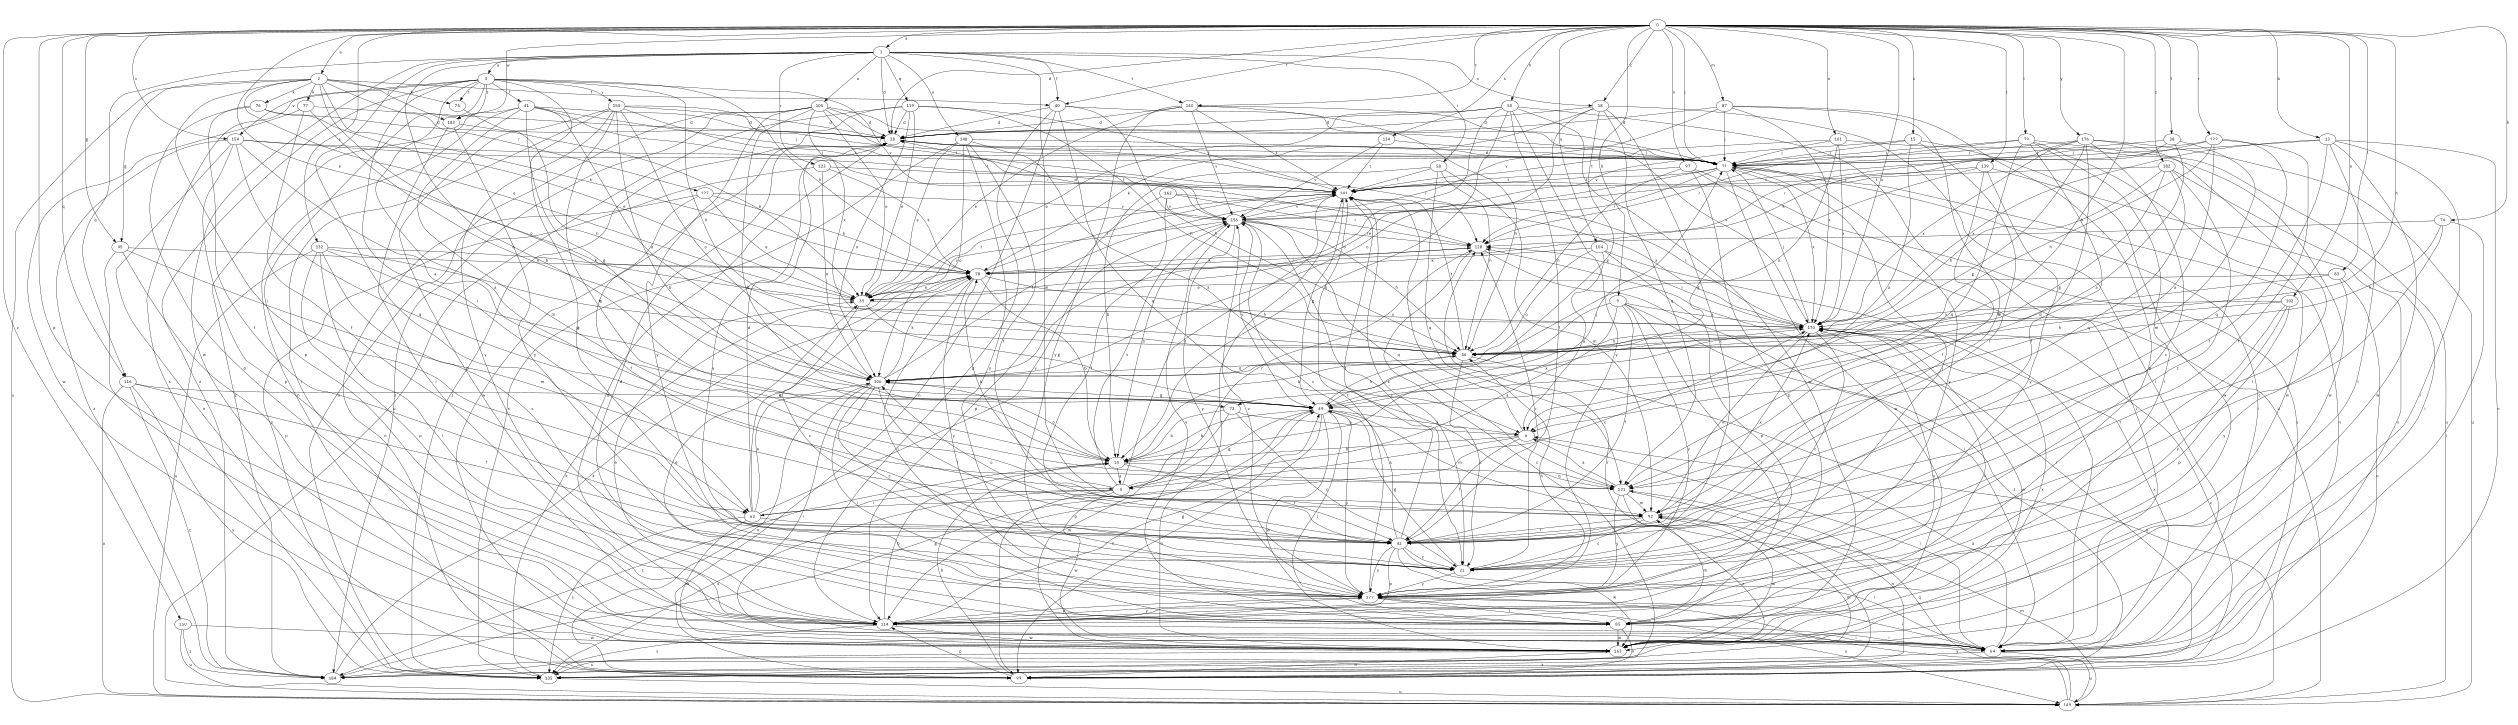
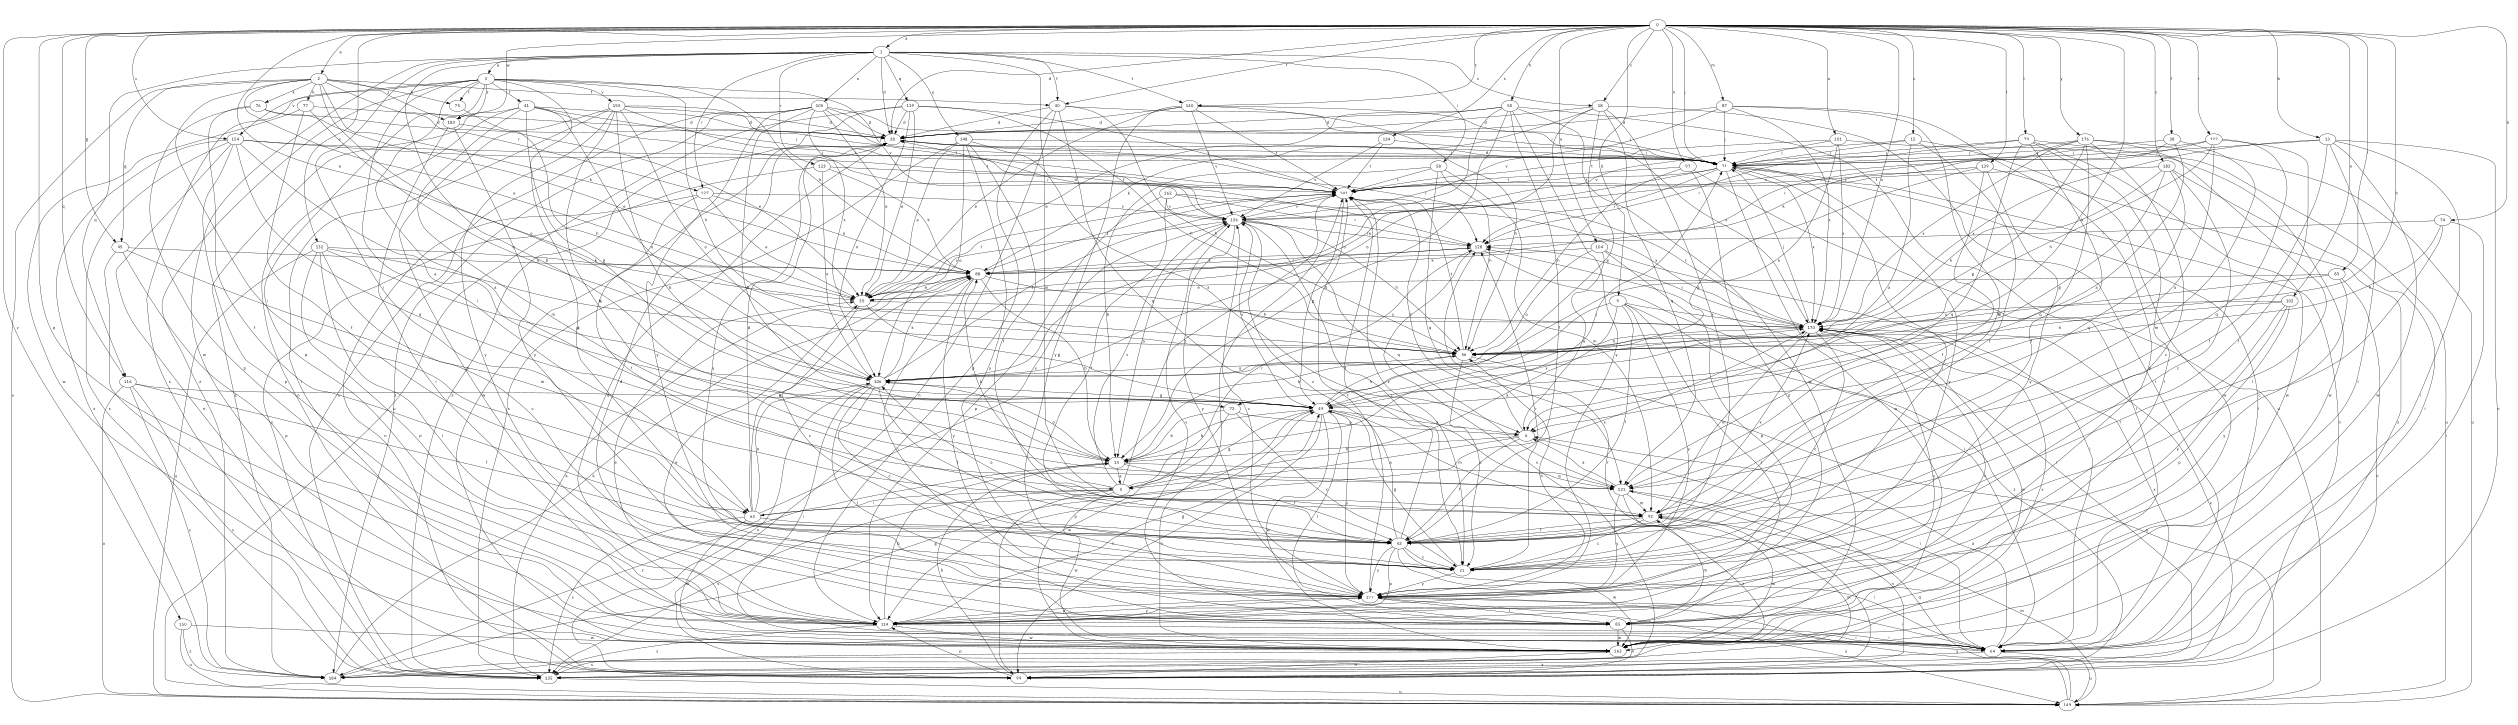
edge "1" -> "127": added, label "r"
node "78": label "78" -> "88"
edge "97" -> "135": now "154" -> "135"
